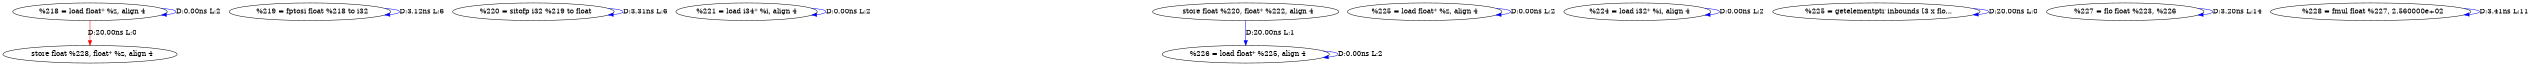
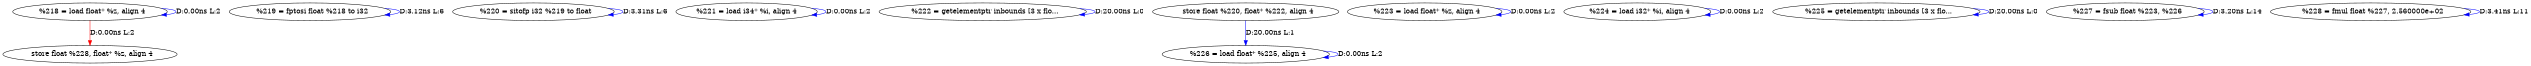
node "%222 = getelementptr inbounds [3 x flo...": added
node "%225 = load float* %z, align 4": label "%225 = load float* %z, align 4" -> "%223 = load float* %z, align 4"
node "%227 = flo float %223, %226": label "%227 = flo float %223, %226" -> "%227 = fsub float %223, %226"
edge "%218 = load float* %z, align 4" -> "store float %228, float* %z, align 4": label "D:20.00ns L:0" -> "D:0.00ns L:2"
